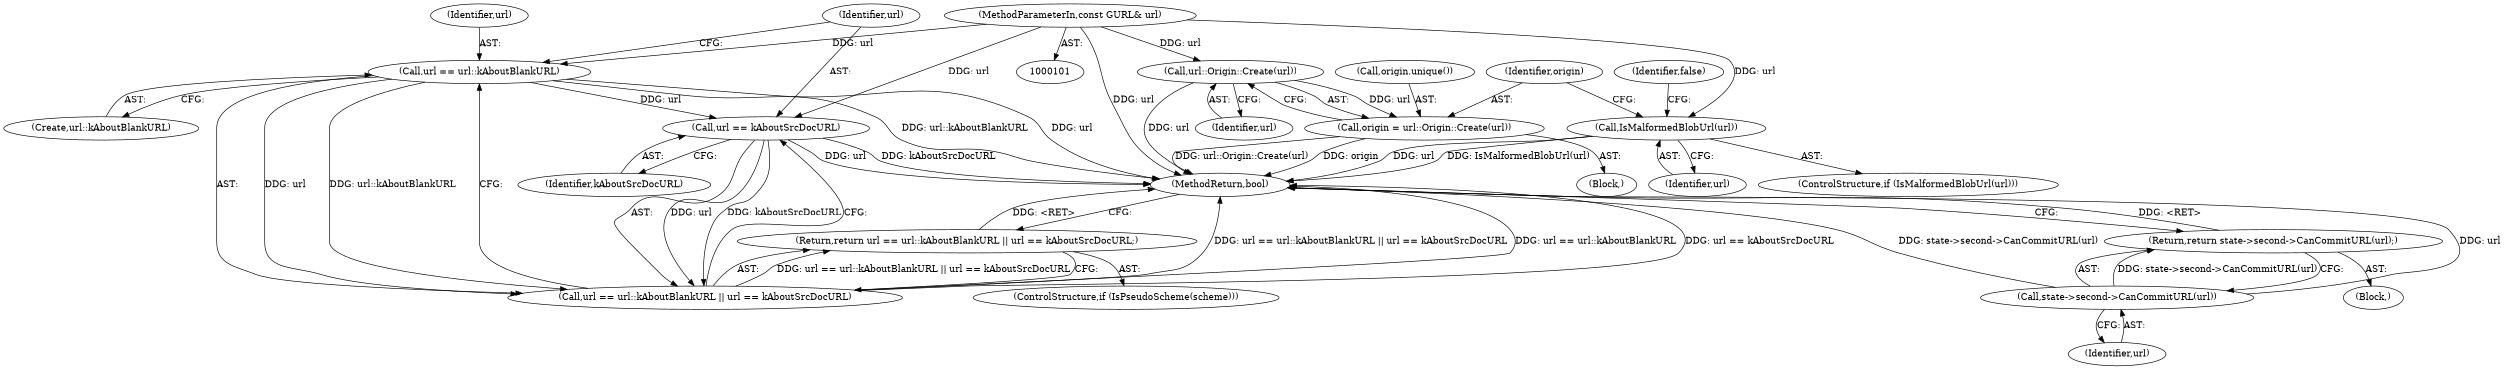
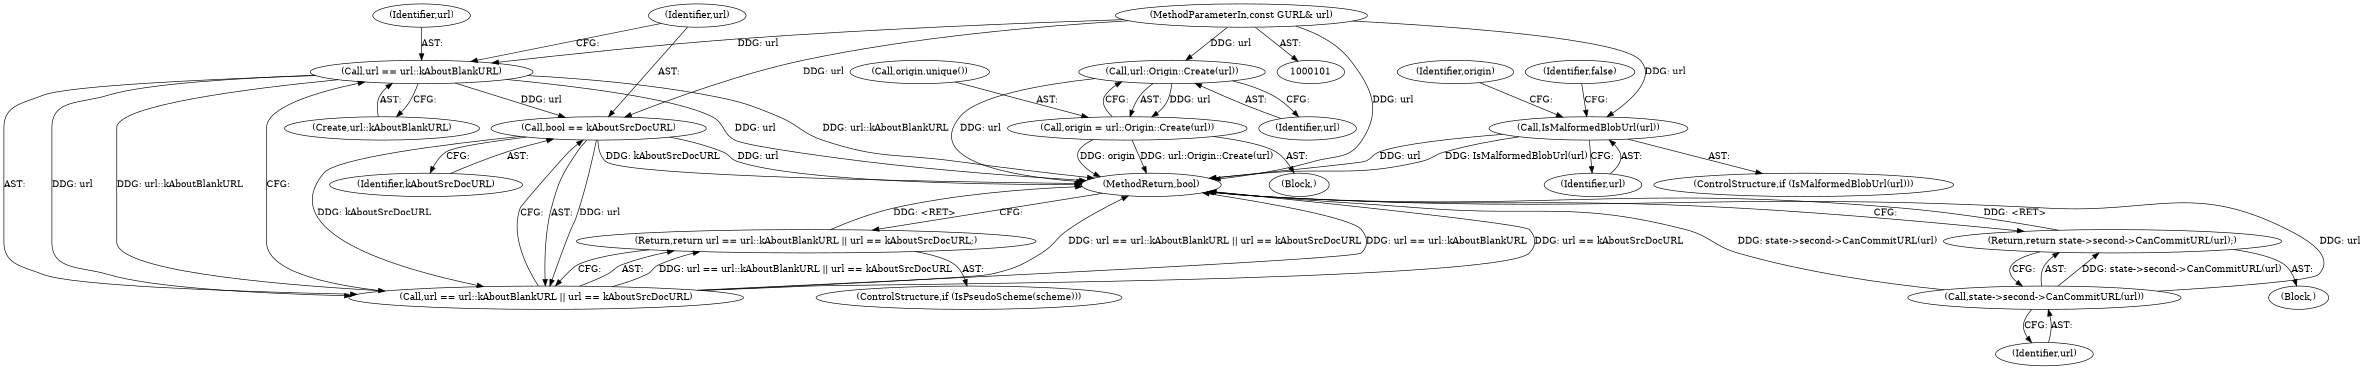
edge "(Identifier,origin)" -> "(Call,origin = url::Origin::Create(url))": removed, label "AST:"
node "(Call,url == kAboutSrcDocURL)": label "(Call,url == kAboutSrcDocURL)" -> "(Call,bool == kAboutSrcDocURL)"
